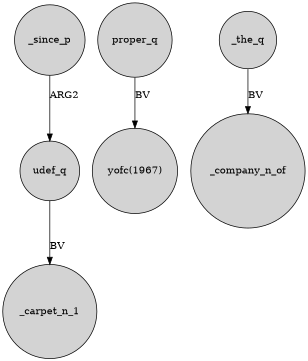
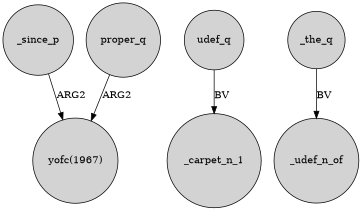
edge "proper_q" -> "yofc(1967)": label "BV" -> "ARG2"
edge "_since_p" -> "udef_q": now "_since_p" -> "yofc(1967)"
node "_company_n_of": label "_company_n_of" -> "_udef_n_of"
